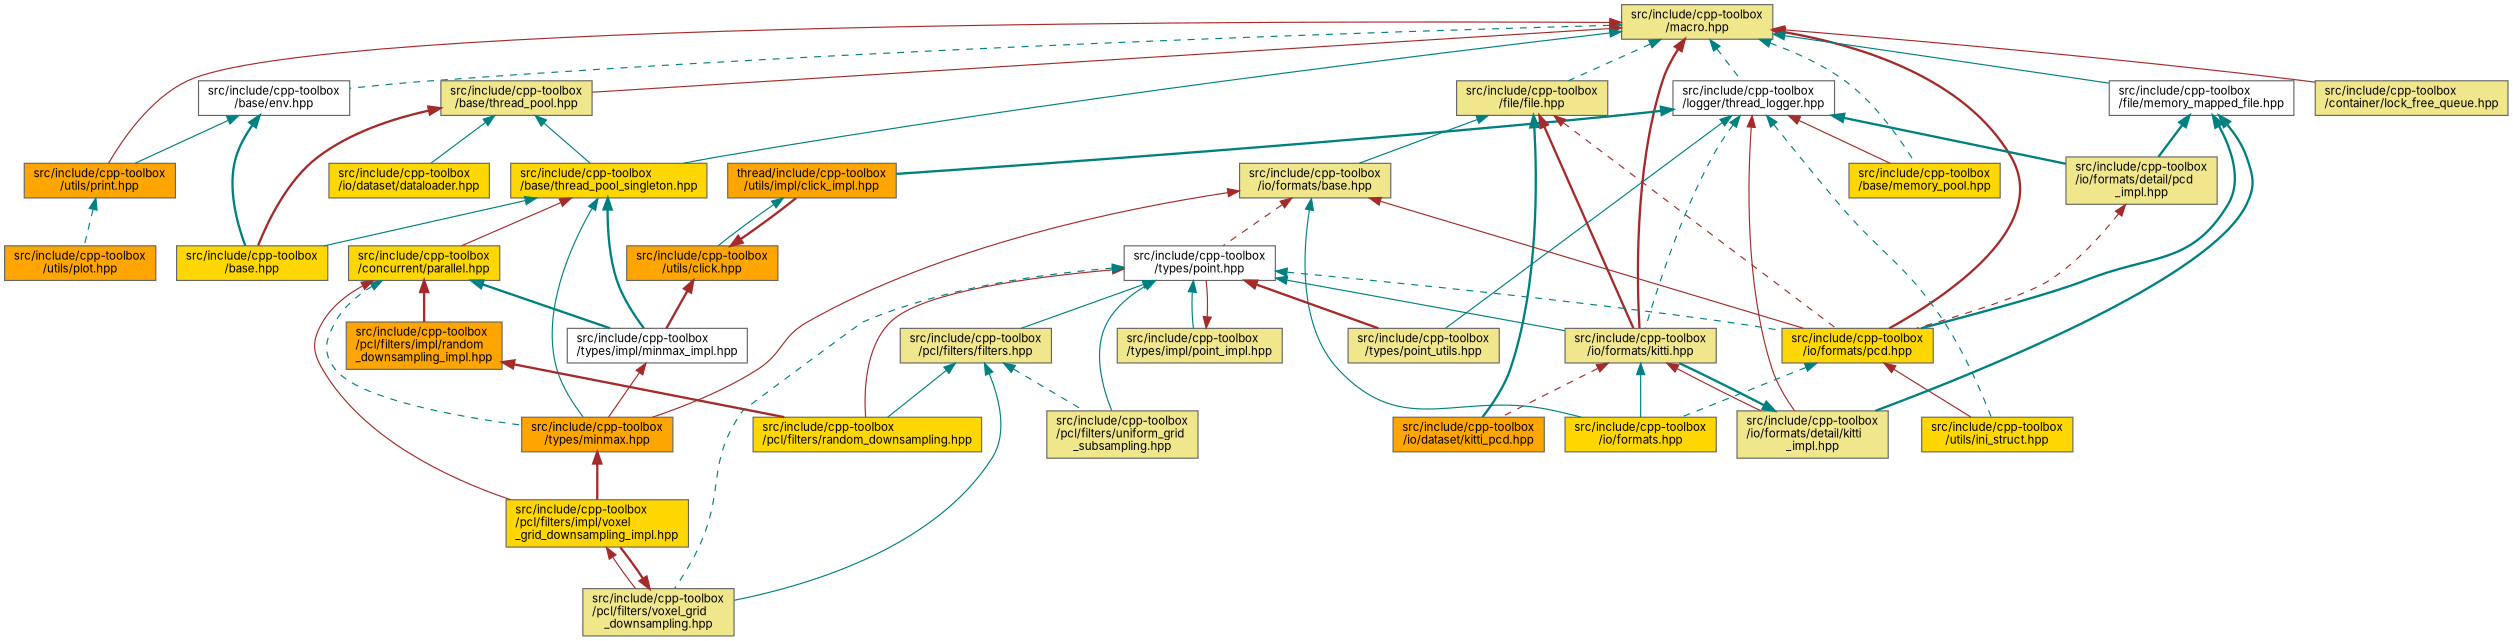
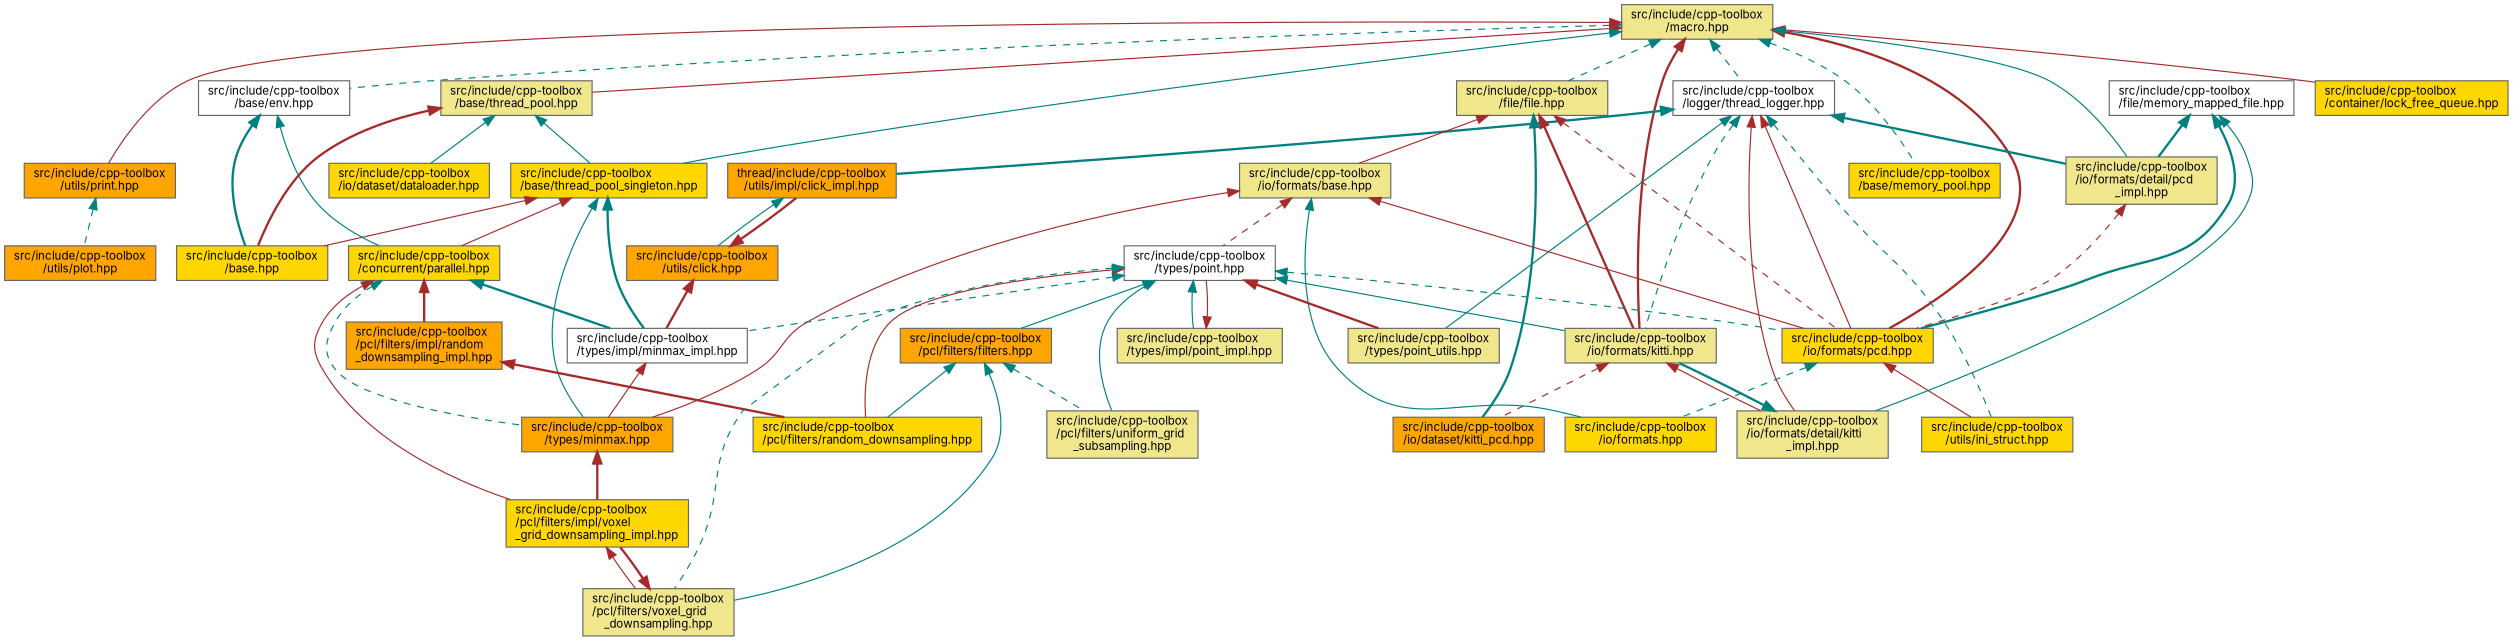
edge "src/include/cpp-toolbox /file/memory_mapped_file.hpp" -> "src/include/cpp-toolbox /macro.hpp": now "src/include/cpp-toolbox /io/formats/detail/pcd _impl.hpp" -> "src/include/cpp-toolbox /macro.hpp"
node "src/include/cpp-toolbox /container/lock_free_queue.hpp": fillcolor khaki -> gold
edge "src/include/cpp-toolbox /io/formats/base.hpp" -> "src/include/cpp-toolbox /file/file.hpp": color teal -> brown
edge "src/include/cpp-toolbox /utils/print.hpp" -> "src/include/cpp-toolbox /base/env.hpp": now "src/include/cpp-toolbox /concurrent/parallel.hpp" -> "src/include/cpp-toolbox /base/env.hpp"
edge "src/include/cpp-toolbox /base/memory_pool.hpp" -> "src/include/cpp-toolbox /logger/thread_logger.hpp": now "src/include/cpp-toolbox /io/formats/pcd.hpp" -> "src/include/cpp-toolbox /logger/thread_logger.hpp"
edge "src/include/cpp-toolbox /base.hpp" -> "src/include/cpp-toolbox /base/thread_pool_singleton.hpp": color teal -> brown
edge "src/include/cpp-toolbox /types/impl/minmax_impl.hpp" -> "src/include/cpp-toolbox /types/point.hpp": added
edge "src/include/cpp-toolbox /io/formats/detail/kitti _impl.hpp" -> "src/include/cpp-toolbox /file/memory_mapped_file.hpp": style bold -> solid
node "src/include/cpp-toolbox /pcl/filters/filters.hpp": fillcolor khaki -> orange
edge "src/include/cpp-toolbox /io/formats.hpp" -> "src/include/cpp-toolbox /io/formats/kitti.hpp": removed
